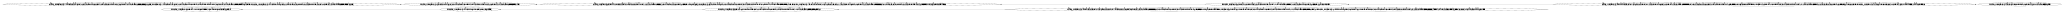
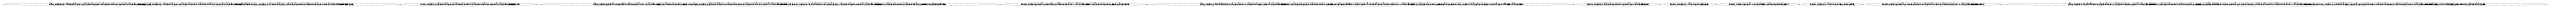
node "Function- _ZNK3fmt2v517basic_string_viewIcE5beginEv": added
